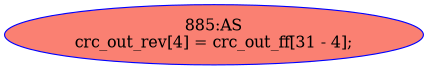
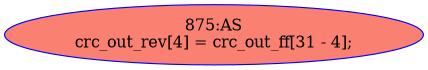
node "885:AS crc_out_rev[4] = crc_out_ff[31 - 4];": label "885:AS crc_out_rev[4] = crc_out_ff[31 - 4];" -> "875:AS crc_out_rev[4] = crc_out_ff[31 - 4];"
